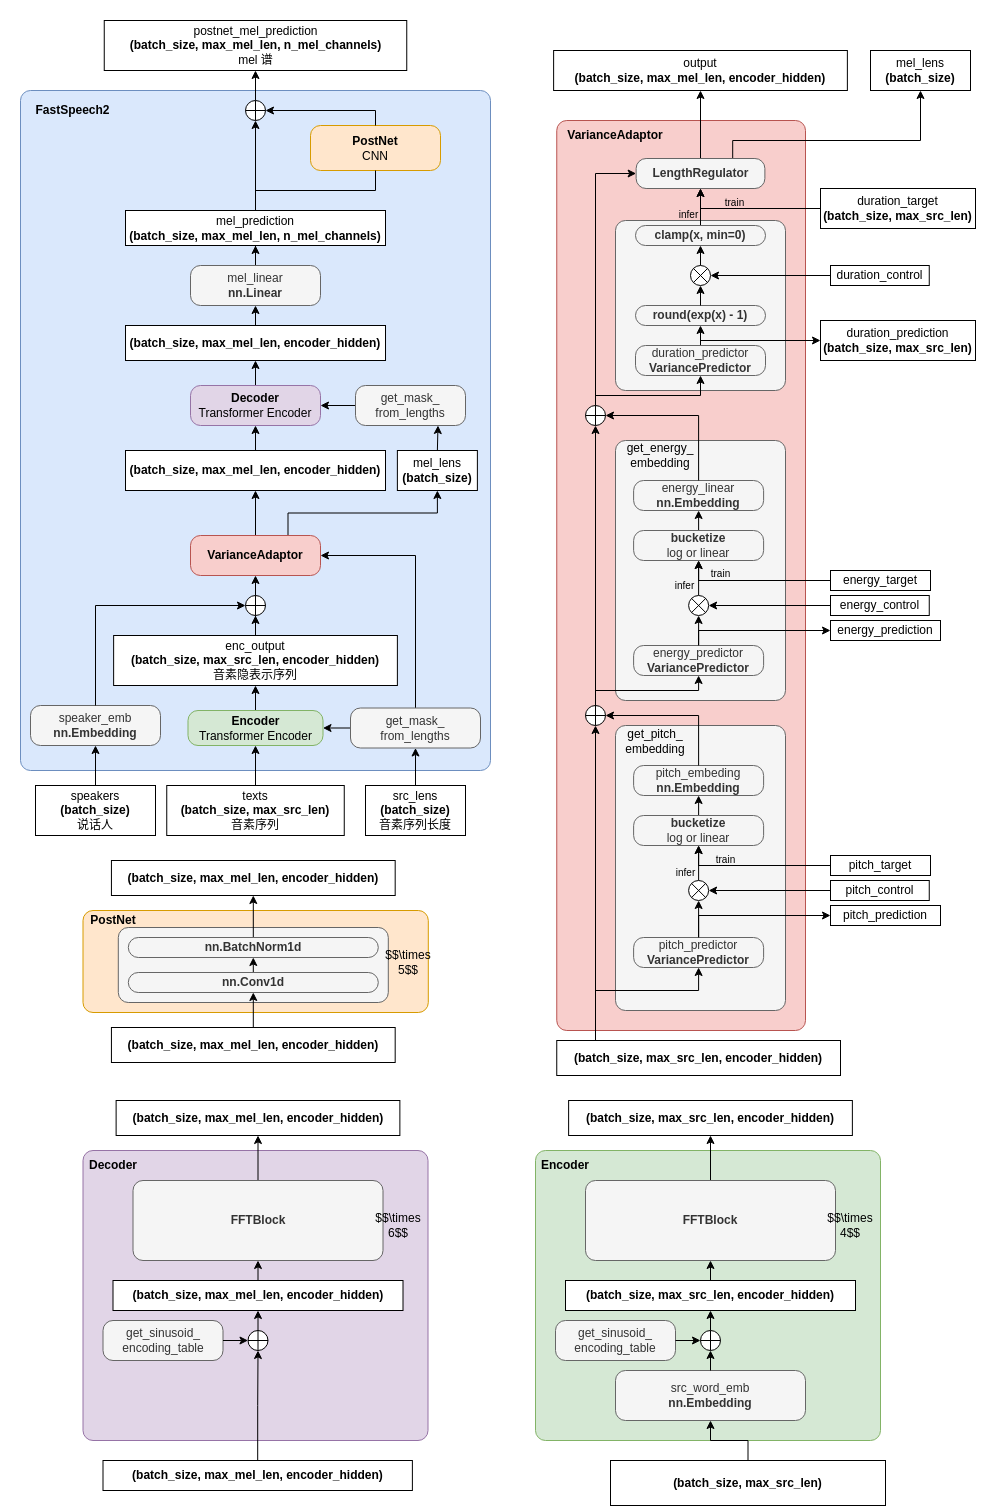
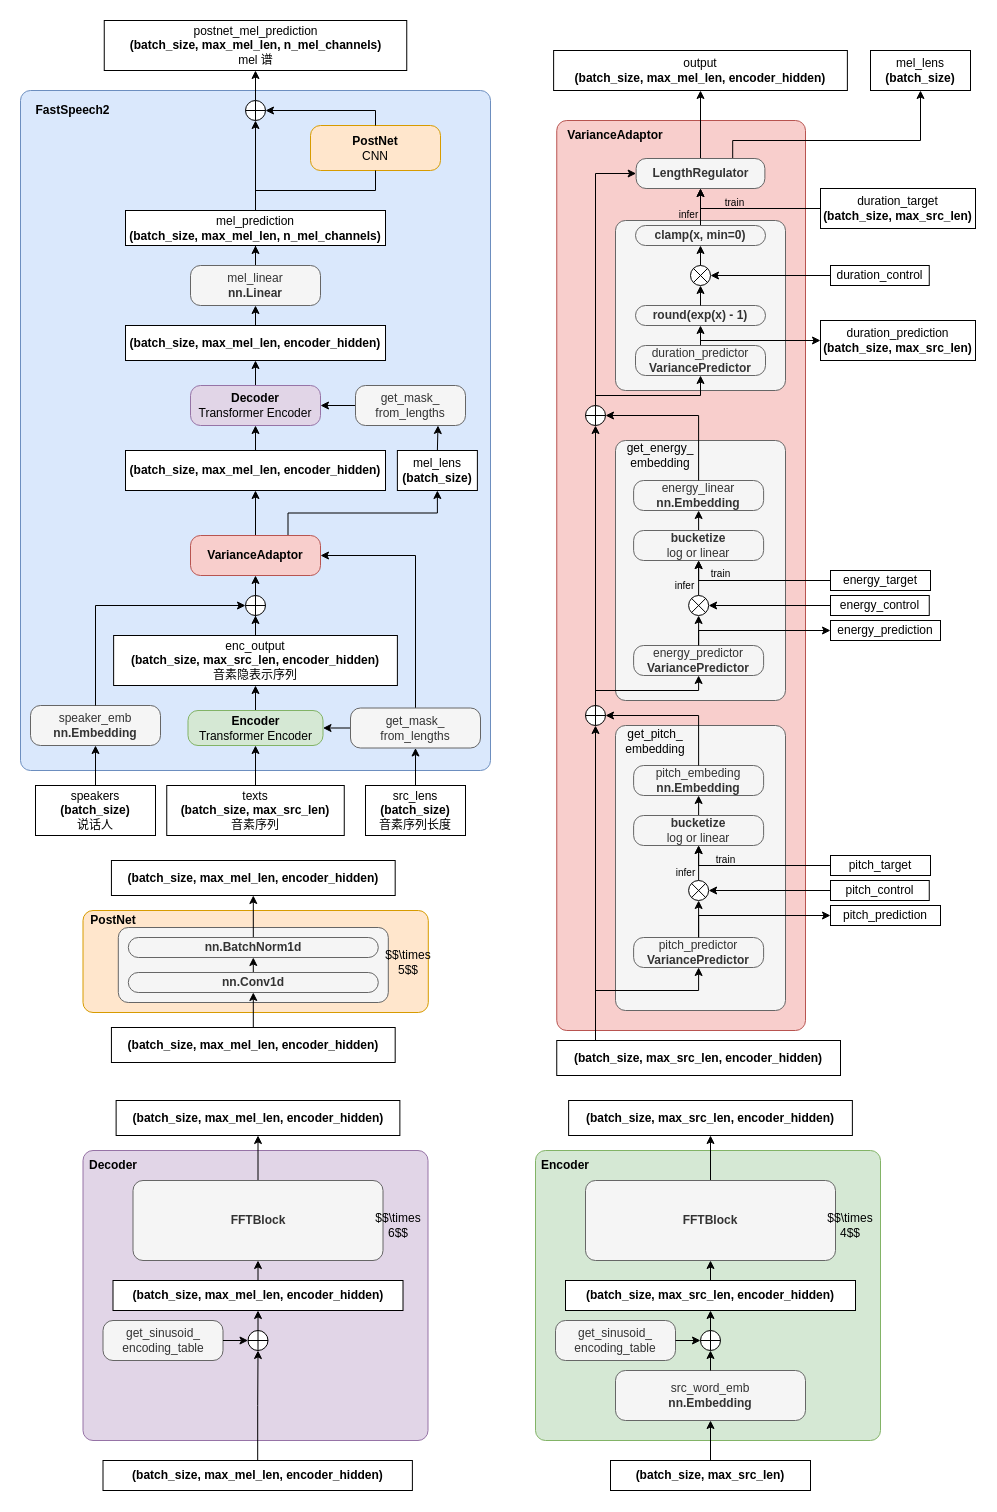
node "(batch_size, max_src_len)": size 275x45 -> 200x30
